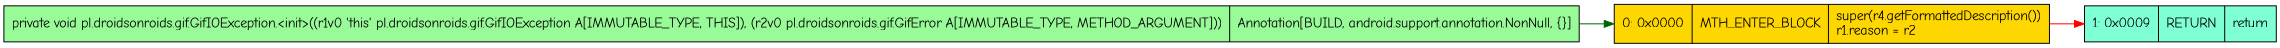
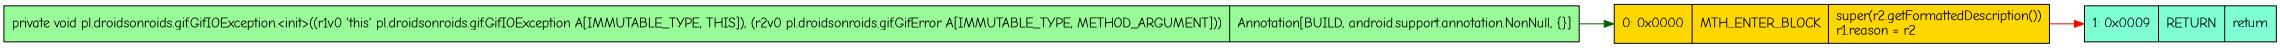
node "0: 0x0000": text "super(r4.getFormattedDescription())" -> "super(r2.getFormattedDescription())"
